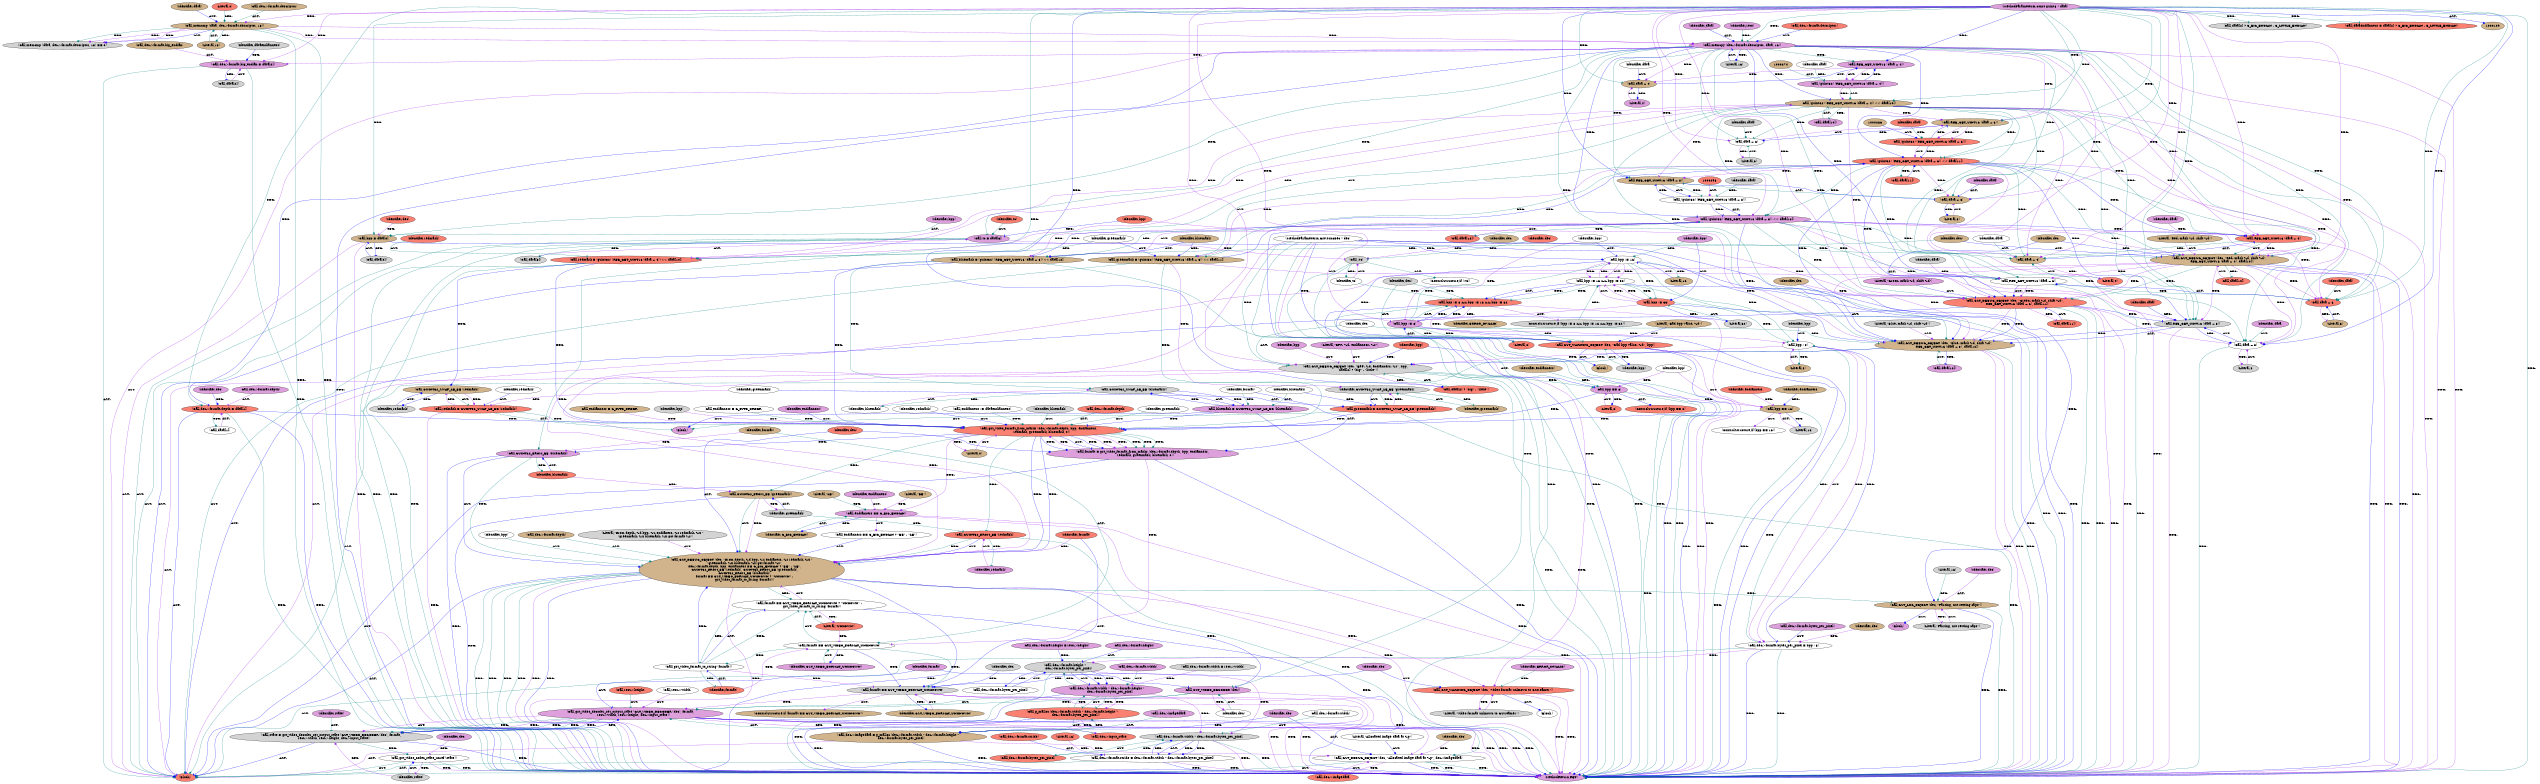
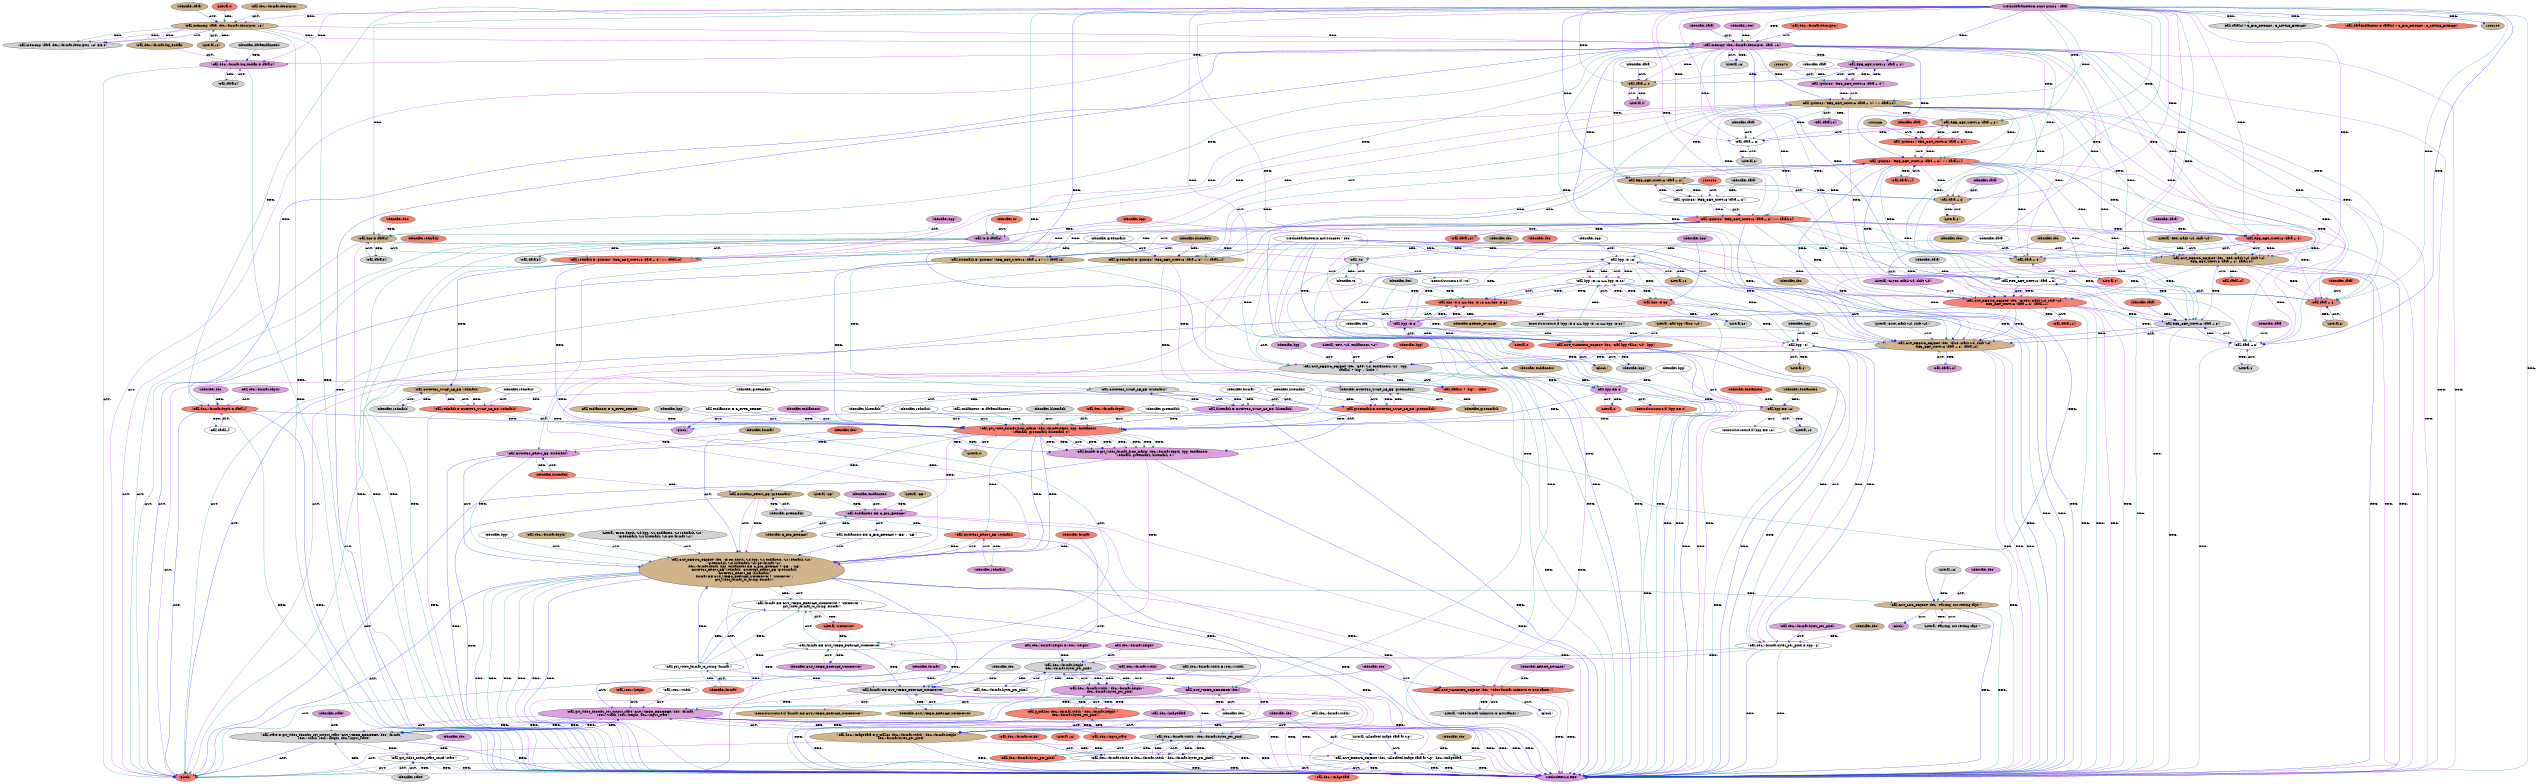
edge "(MethodParameterIn,const guint8 * data)" -> "1000109": label "AST: " -> "DDG: "
edge "(Call,memcpy (dec->format.descriptor, data, 16))" -> "(Call,tc = data[3])": arrowhead tee -> diamond
node "(Call,(guint32) (RFB_GET_UINT16 (data + 8)) << data[12])": fillcolor plum -> salmon
edge "(Call,GUINT32_FROM_BE (redmask))" -> "(MethodReturn,RET)": color teal -> blue
